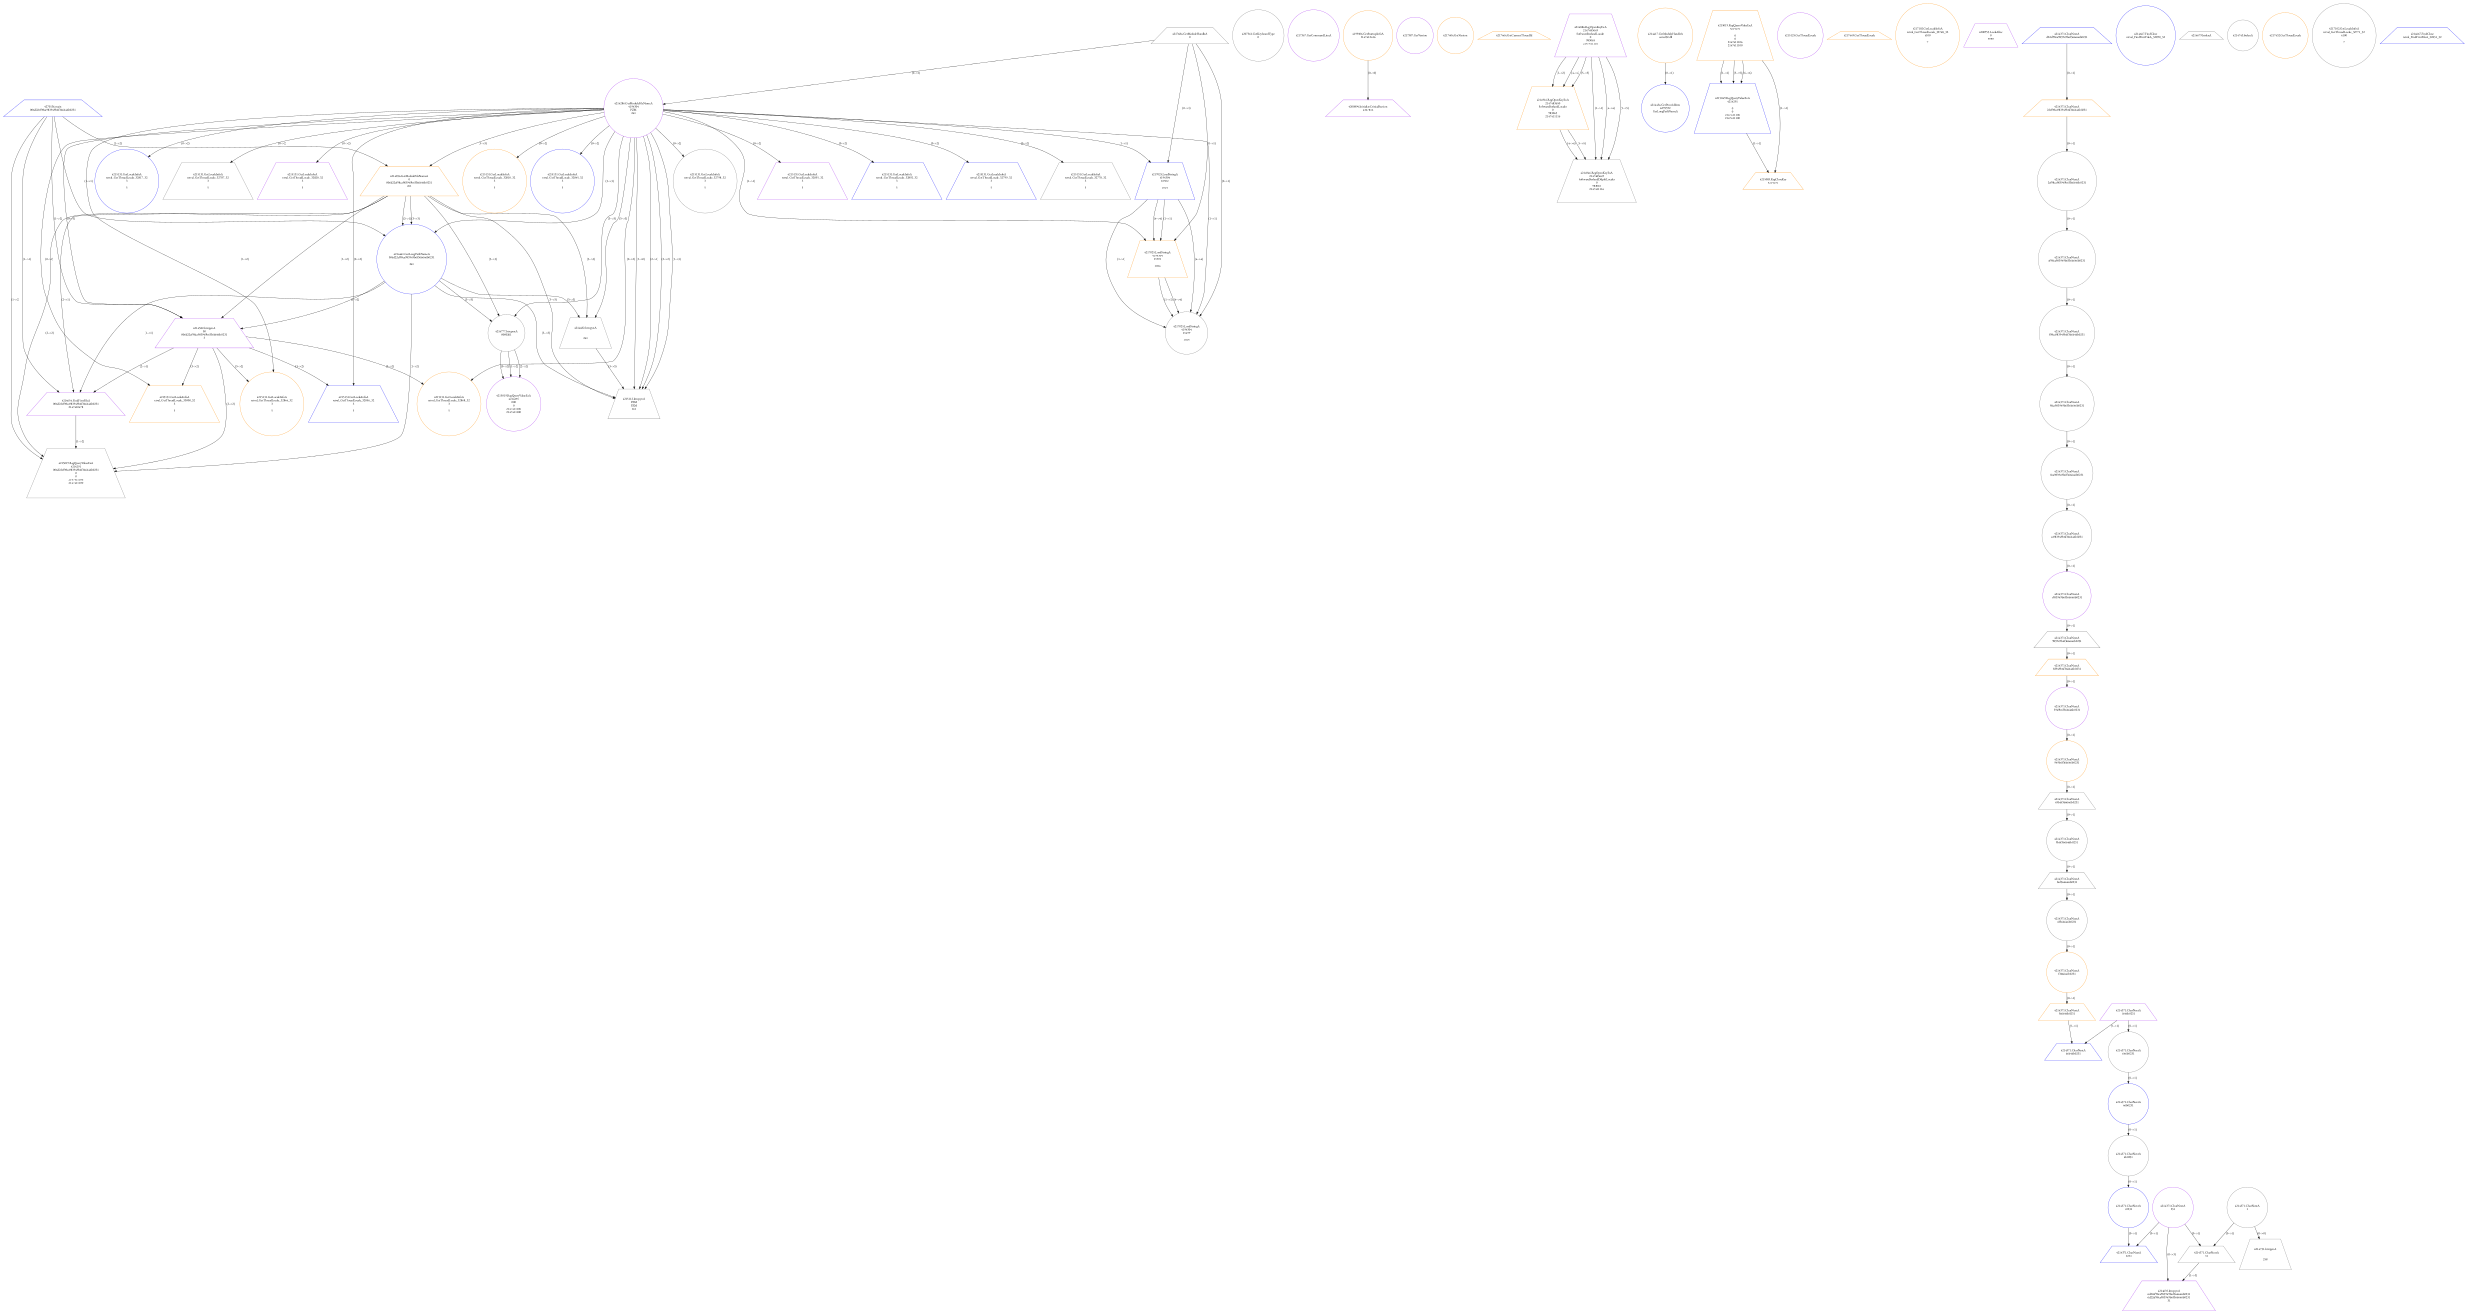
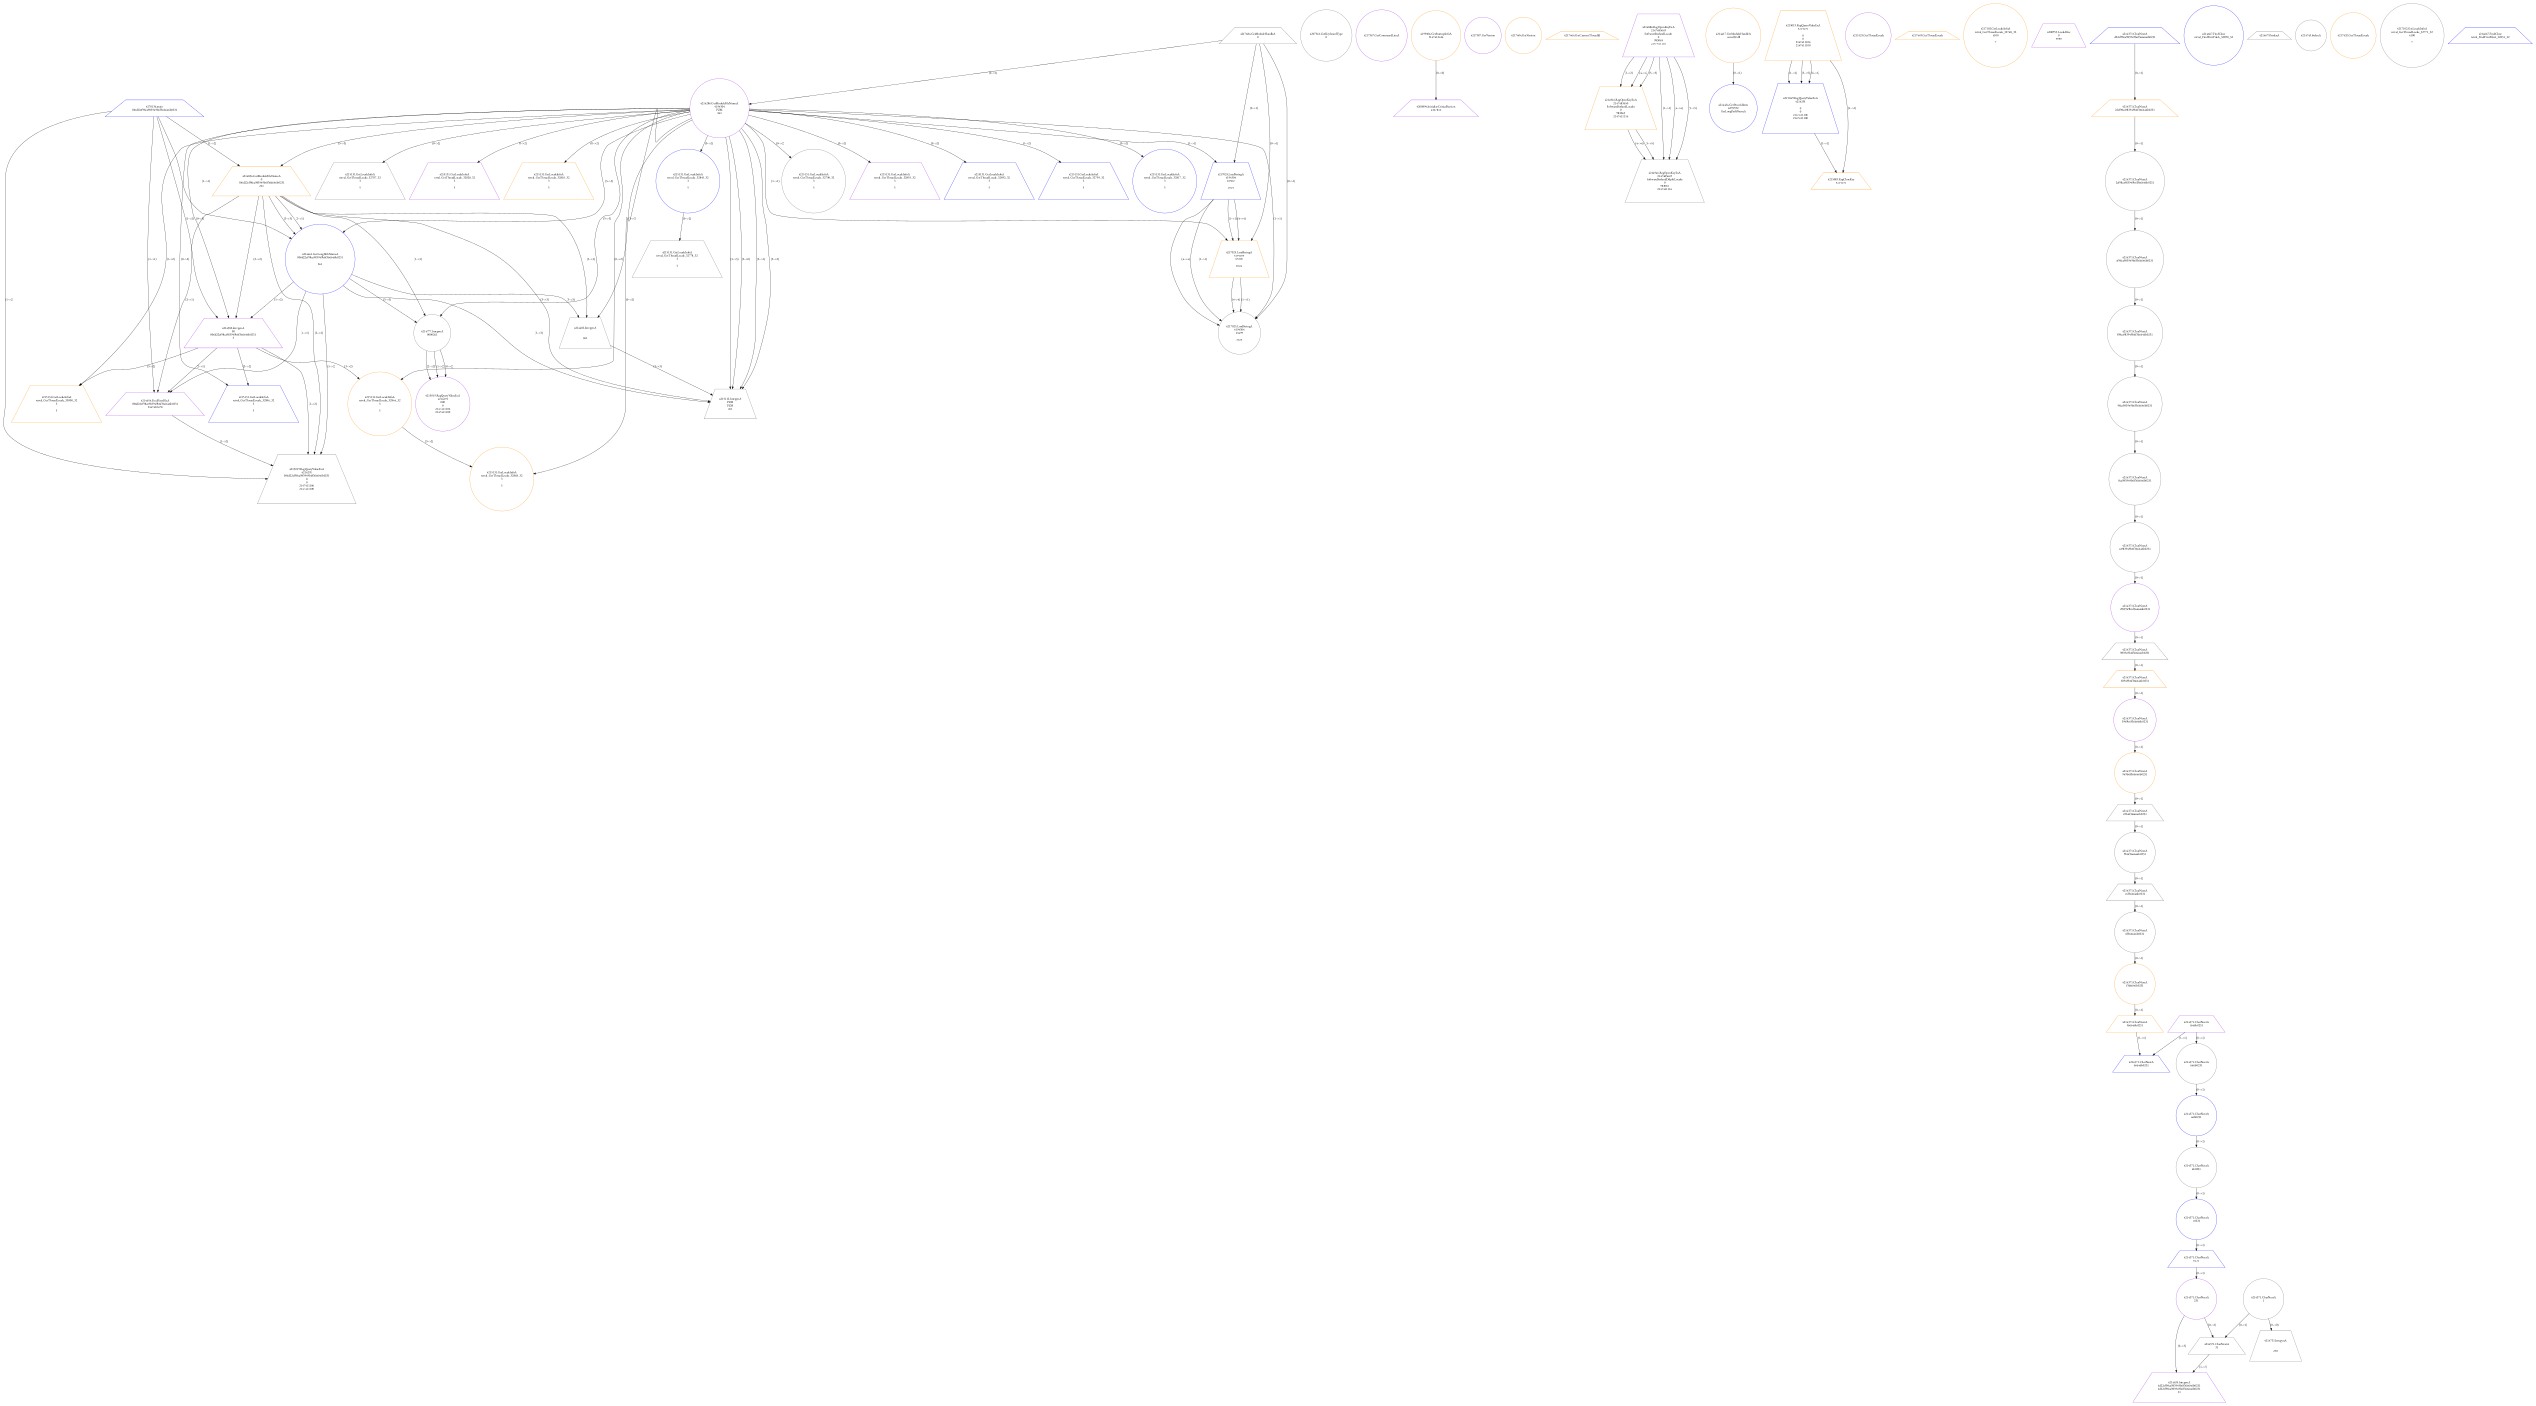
edge "4214286.GetModuleFileNameA 4194304 PZM 261" -> "4215131.GetLocaleInfoA retval_GetThreadLocale_32778_32 3 5": now "4215131.GetLocaleInfoA retval_GetThreadLocale_32845_32 3 5" -> "4215131.GetLocaleInfoA retval_GetThreadLocale_32778_32 3 5"
node "4215131.GetLocaleInfoA retval_GetThreadLocale_32810_32 3 5": shape circle -> trapezium
edge "4214582.lstrcpynA 00 006d22ef98ca983949b6f366646b0231 3" -> "4215131.GetLocaleInfoA retval_GetThreadLocale_32868_32 3 5": now "4215131.GetLocaleInfoA retval_GetThreadLocale_32844_32 3 5" -> "4215131.GetLocaleInfoA retval_GetThreadLocale_32868_32 3 5"
edge "4214371.CharNextA 231" -> "4214371.CharNextA 0231": reversed
